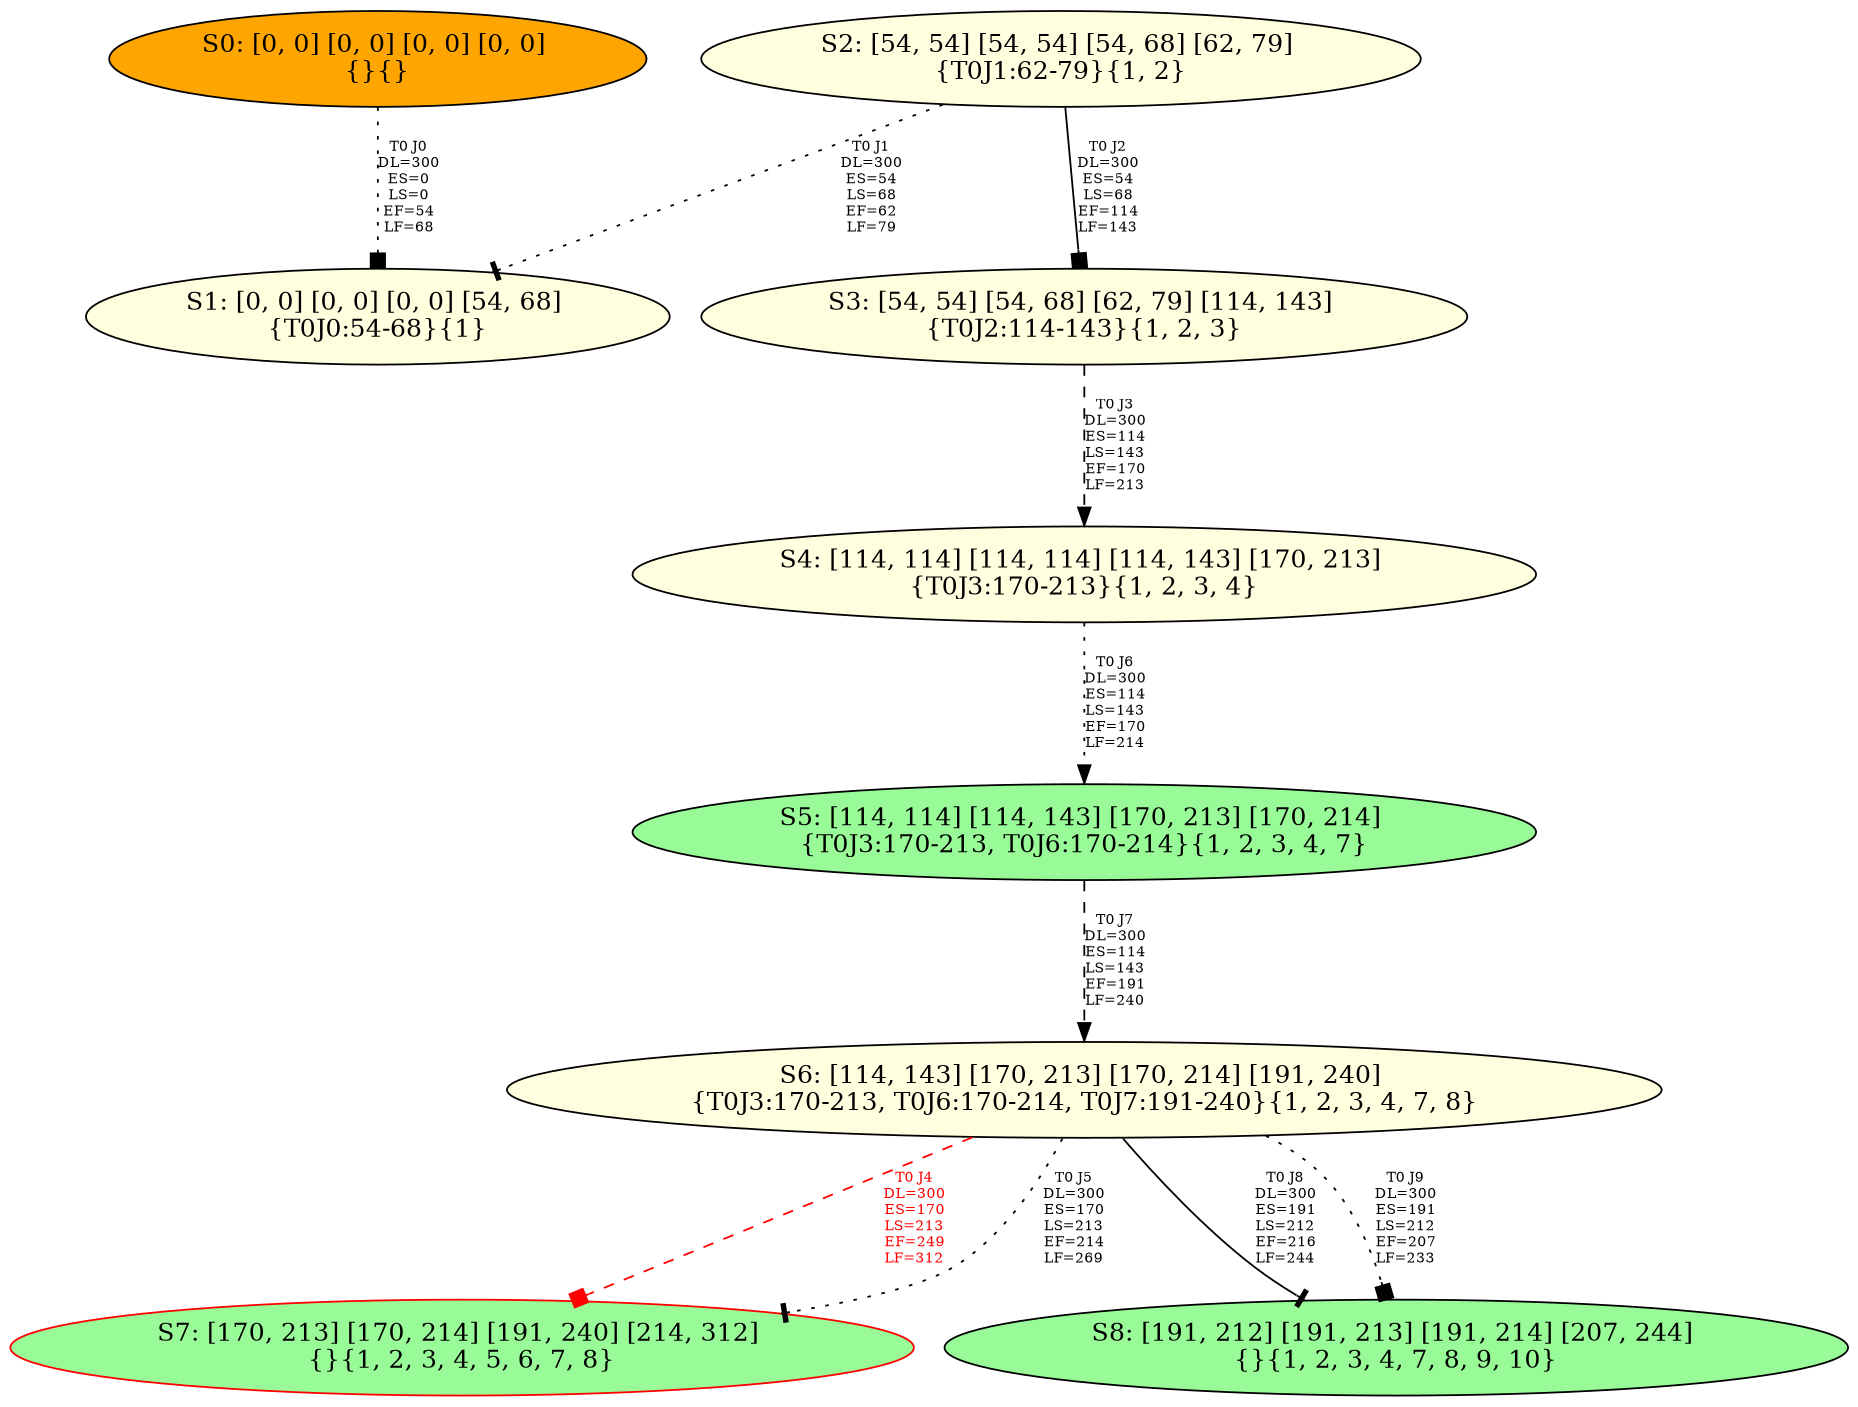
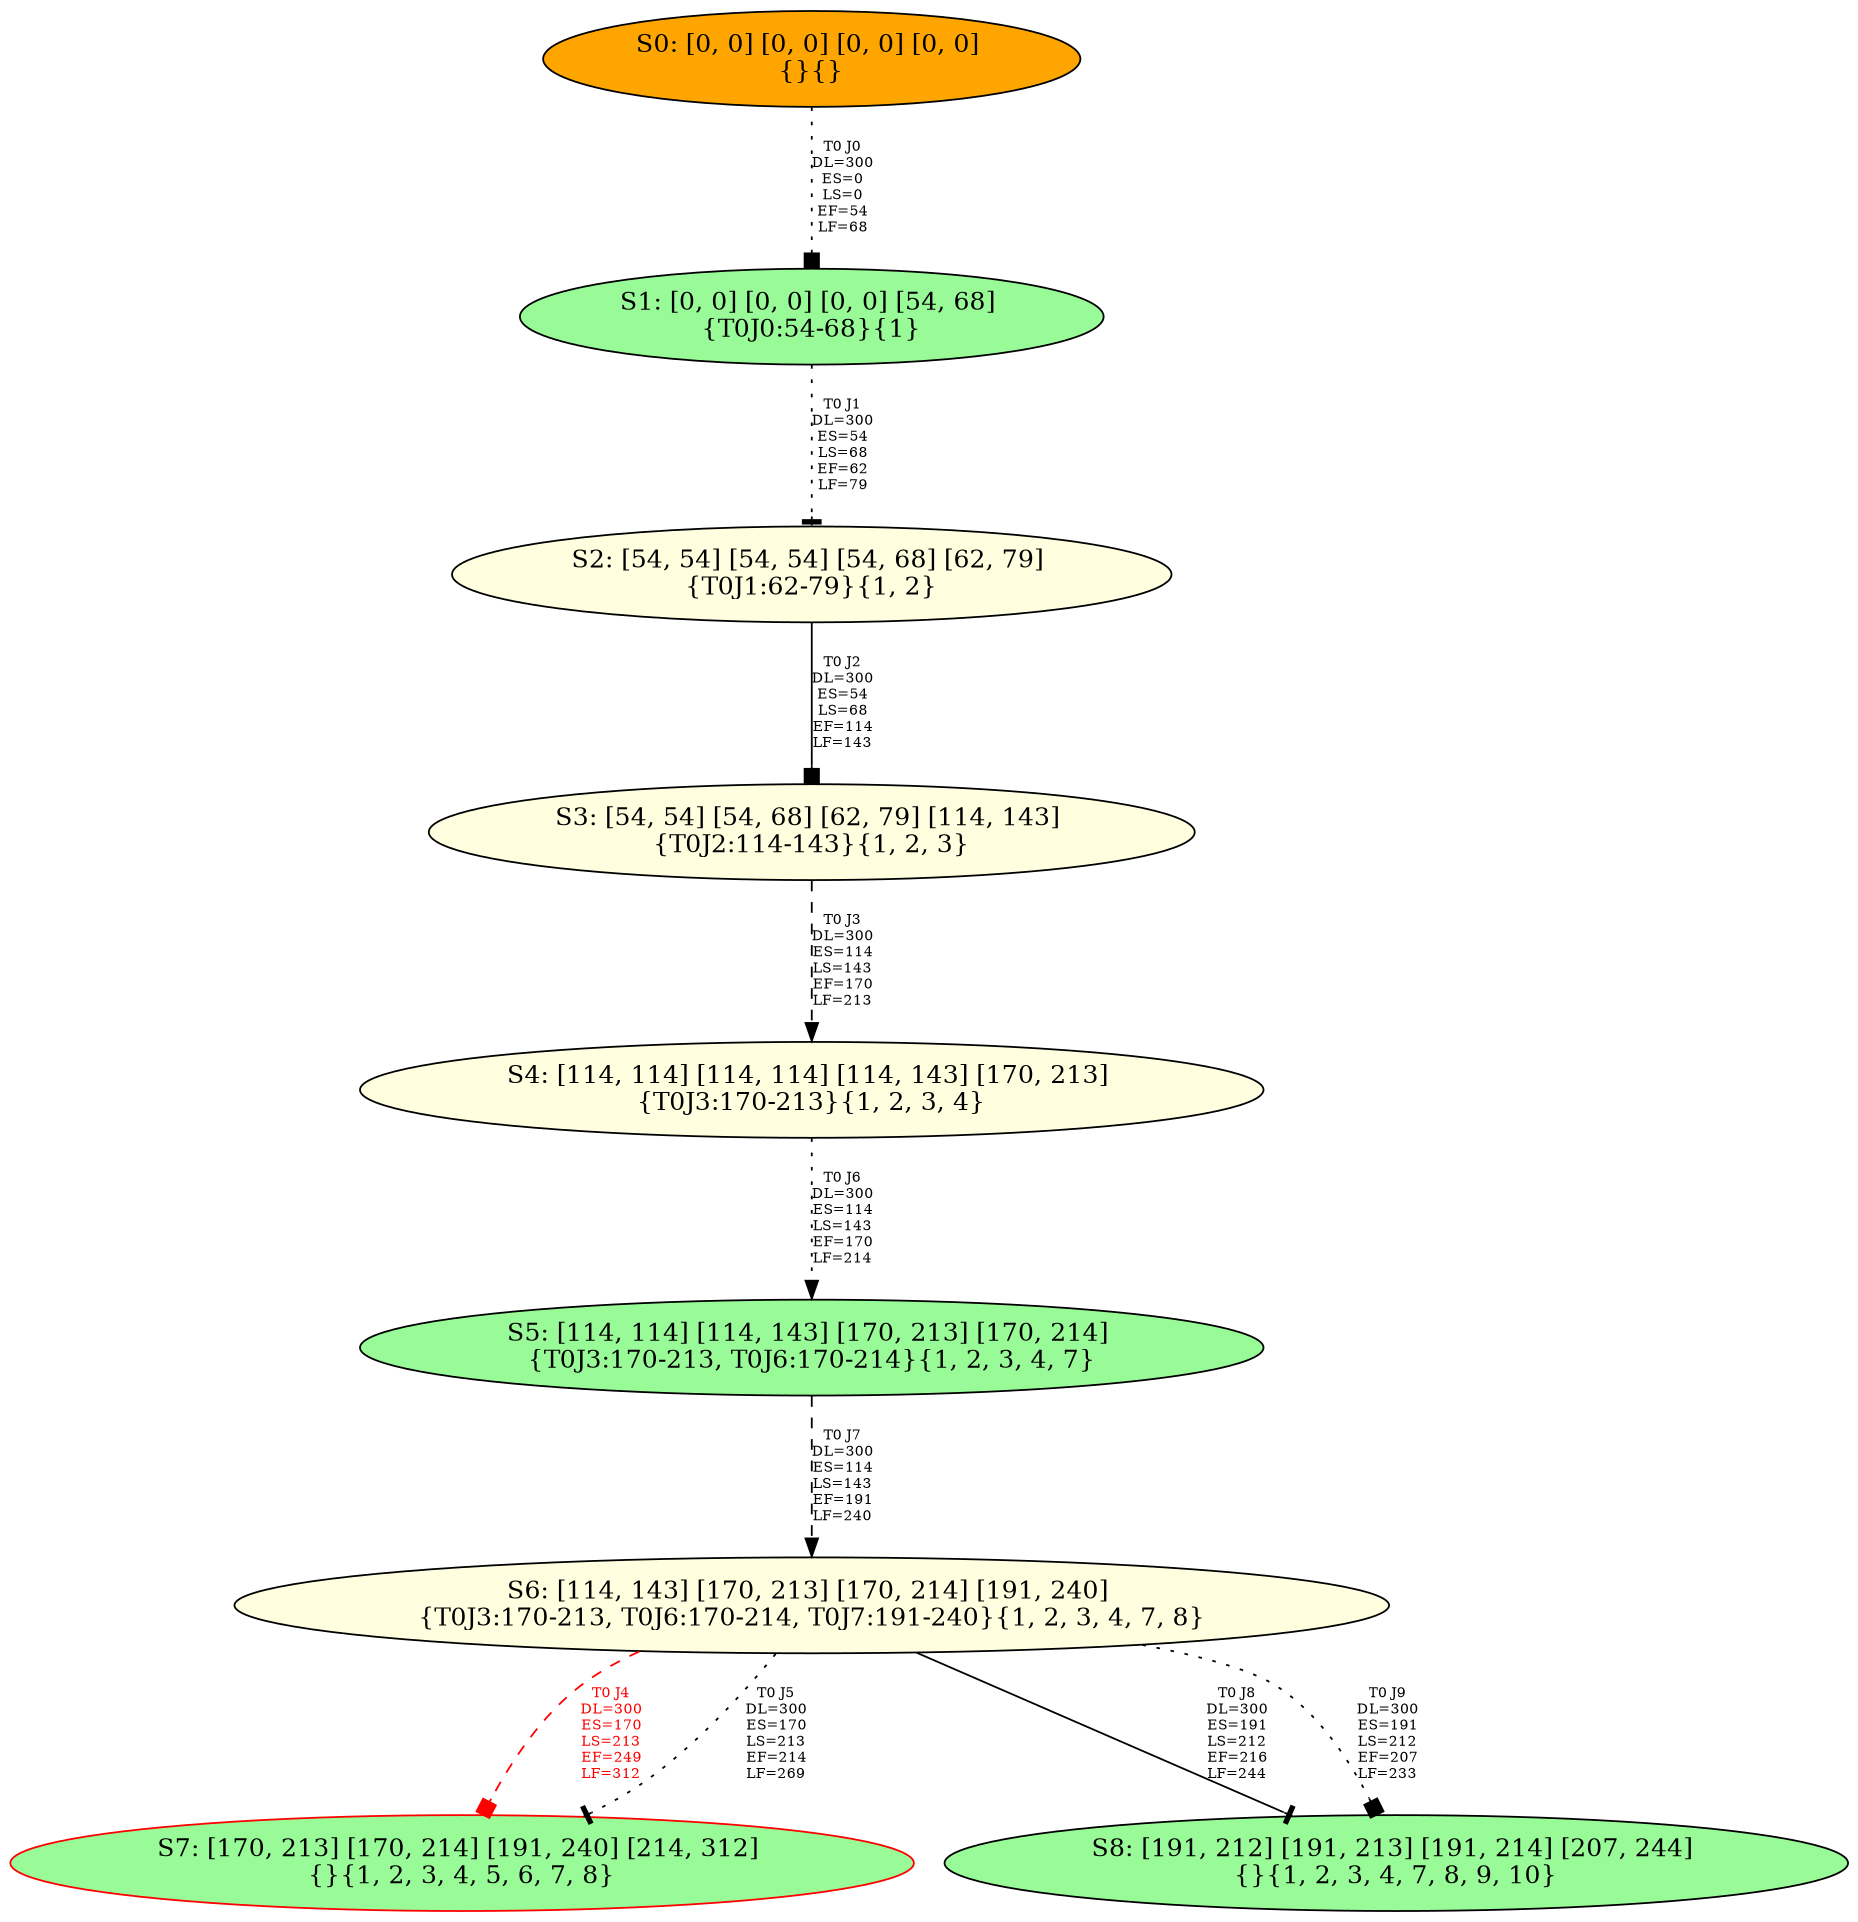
edge "S2: [54, 54] [54, 54] [54, 68] [62, 79] {T0J1:62-79}{1, 2}" -> "S1: [0, 0] [0, 0] [0, 0] [54, 68] {T0J0:54-68}{1}": reversed
node "S1: [0, 0] [0, 0] [0, 0] [54, 68] {T0J0:54-68}{1}": fillcolor lightyellow -> palegreen
